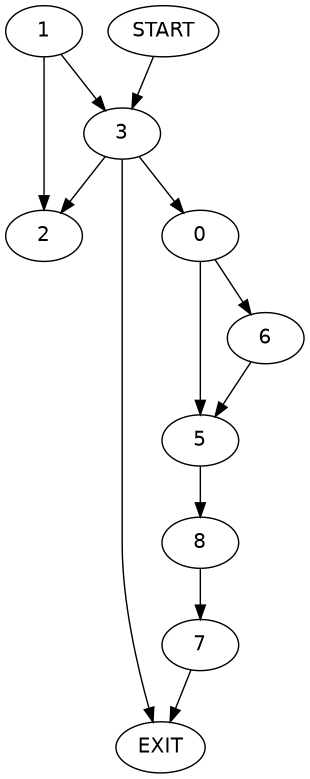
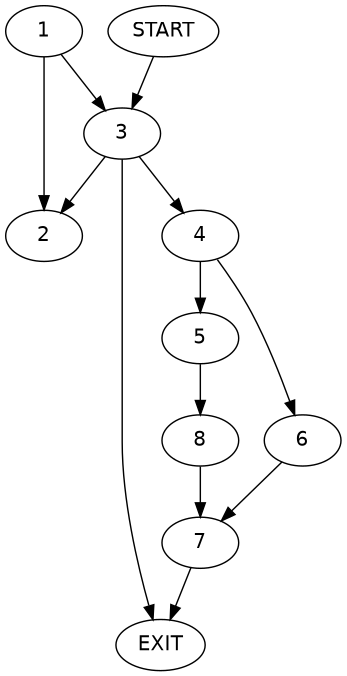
node "0": label "0" -> "4"
edge "6" -> "5": now "6" -> "7"
